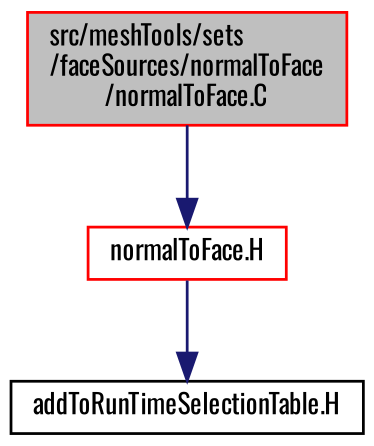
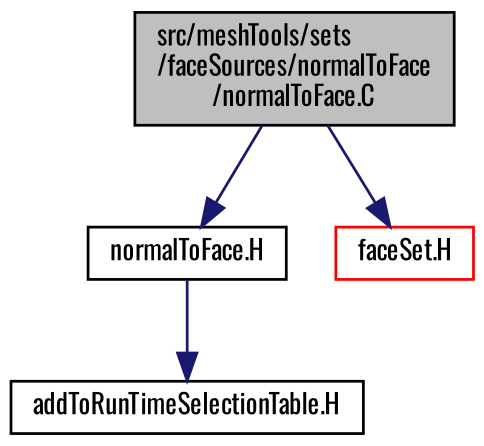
node "src/meshTools/sets /faceSources/normalToFace /normalToFace.C": color red -> black
node "normalToFace.H": color red -> black
node "faceSet.H": added
